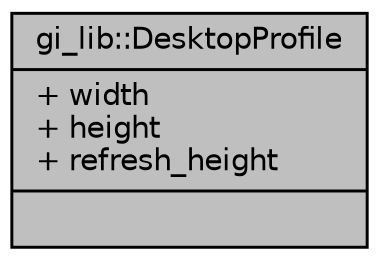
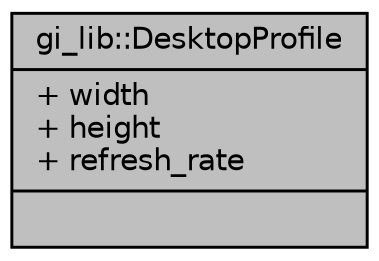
node "gi_lib::DesktopProfile": text "+ refresh_height" -> "+ refresh_rate"
